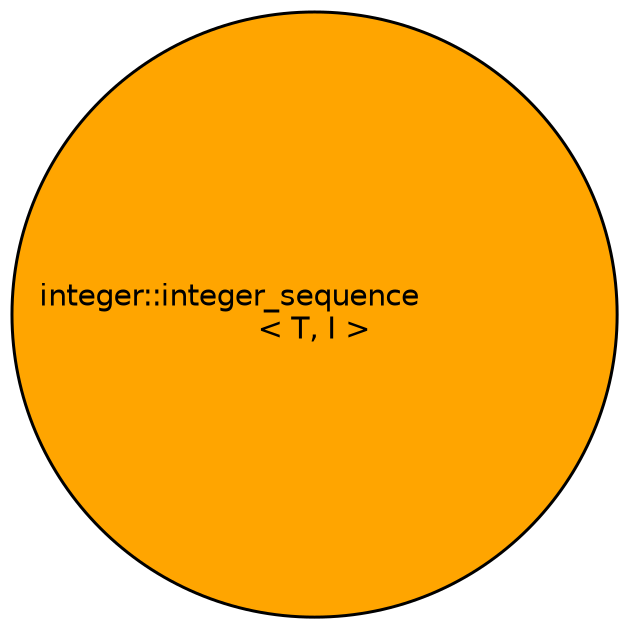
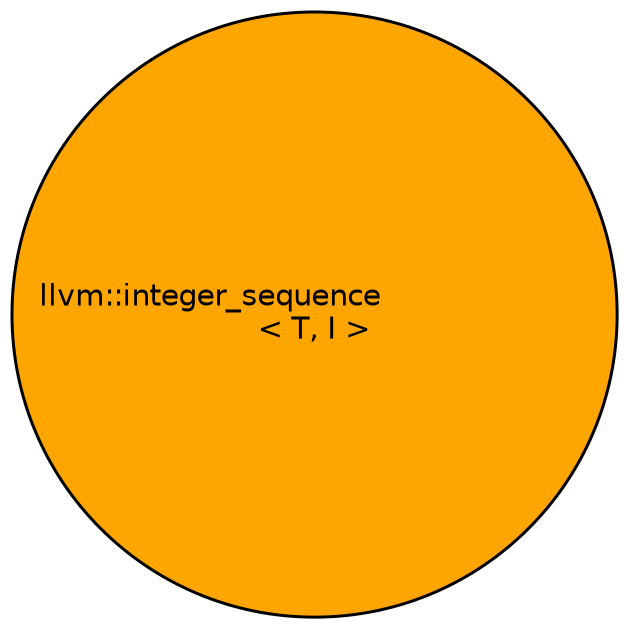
node "integer::integer_sequence < T, I >": label "integer::integer_sequence < T, I >" -> "llvm::integer_sequence < T, I >"
